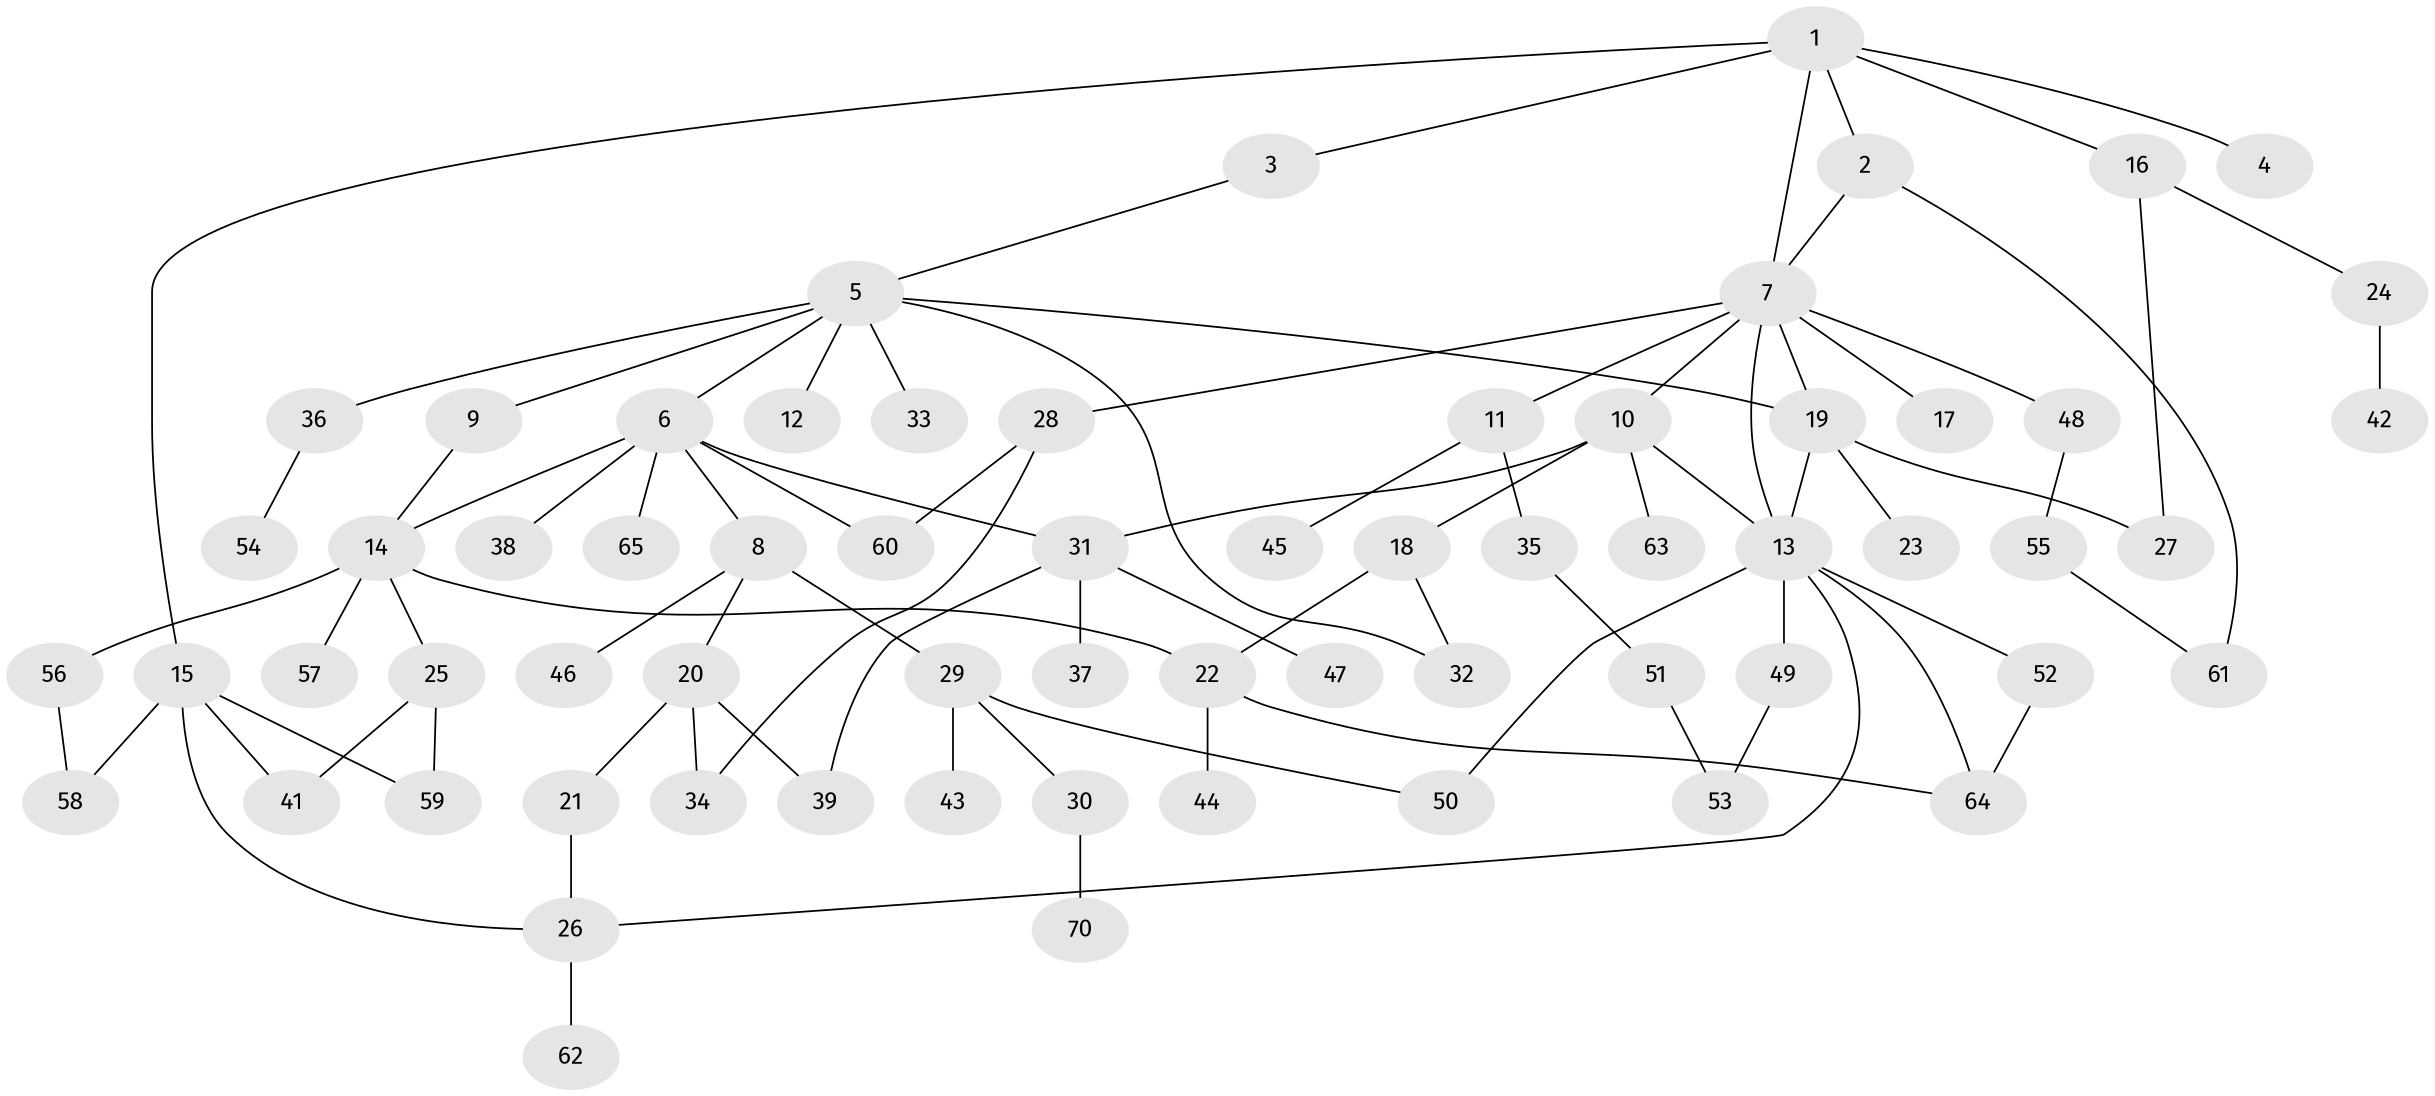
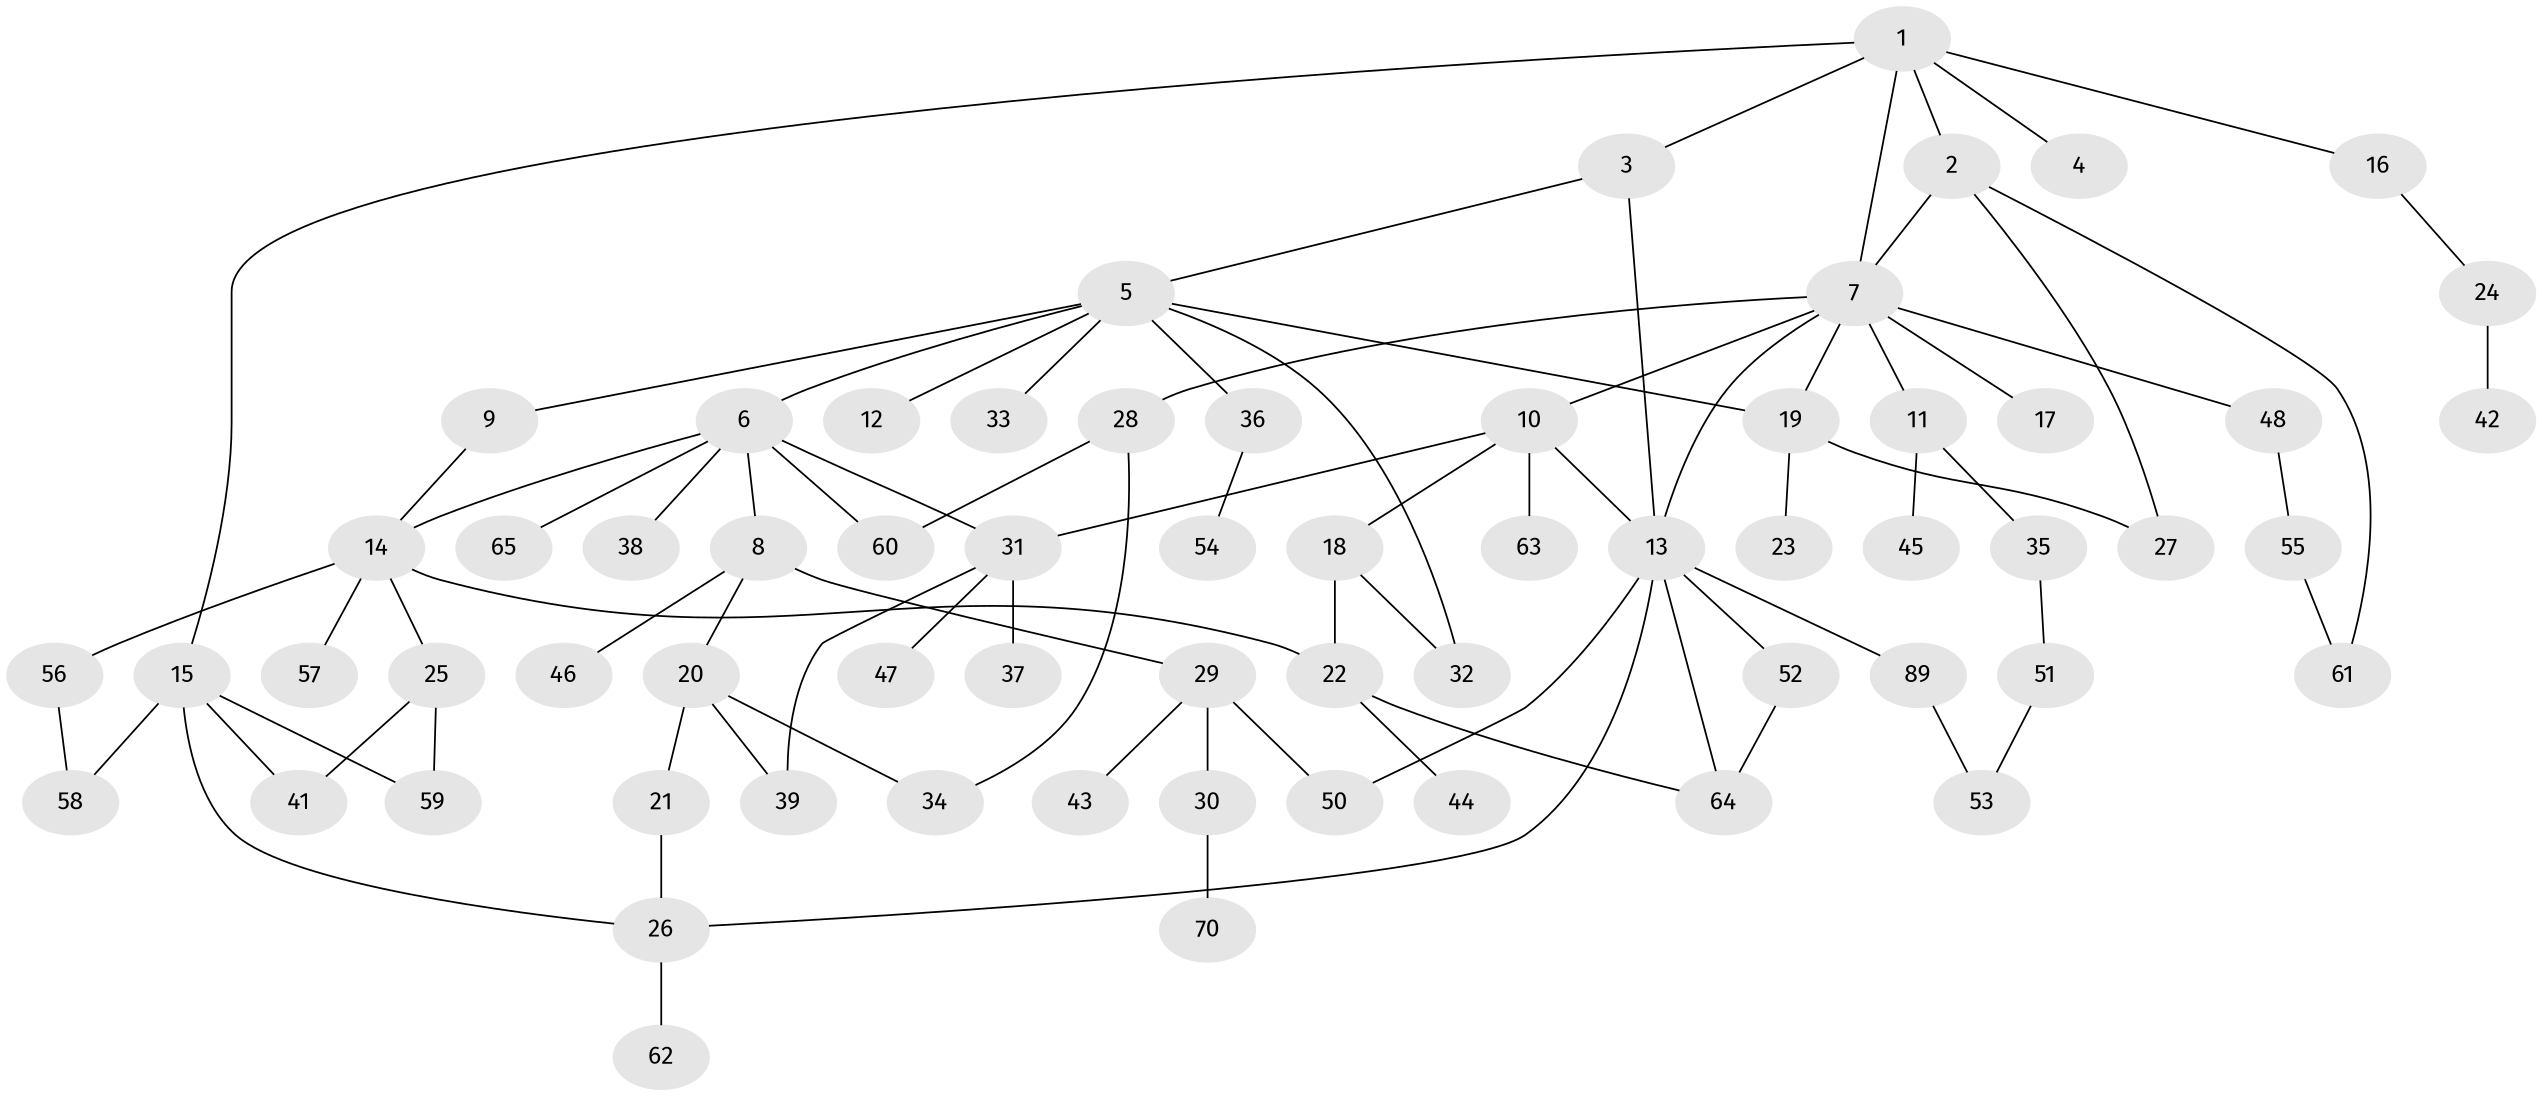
edge "16" -- "27": now "2" -- "27"
edge "19" -- "13": now "3" -- "13"
node "49": label "49" -> "89"
